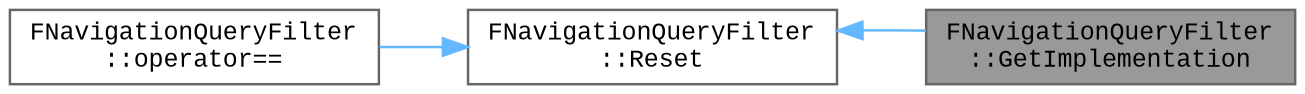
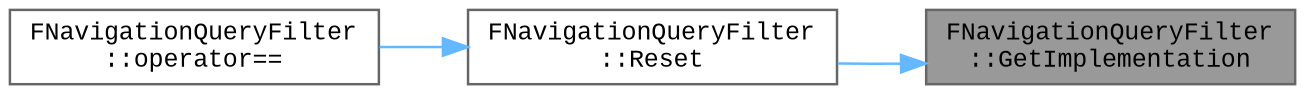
edge "FNavigationQueryFilter ::GetImplementation" -> "FNavigationQueryFilter ::Reset": reversed
